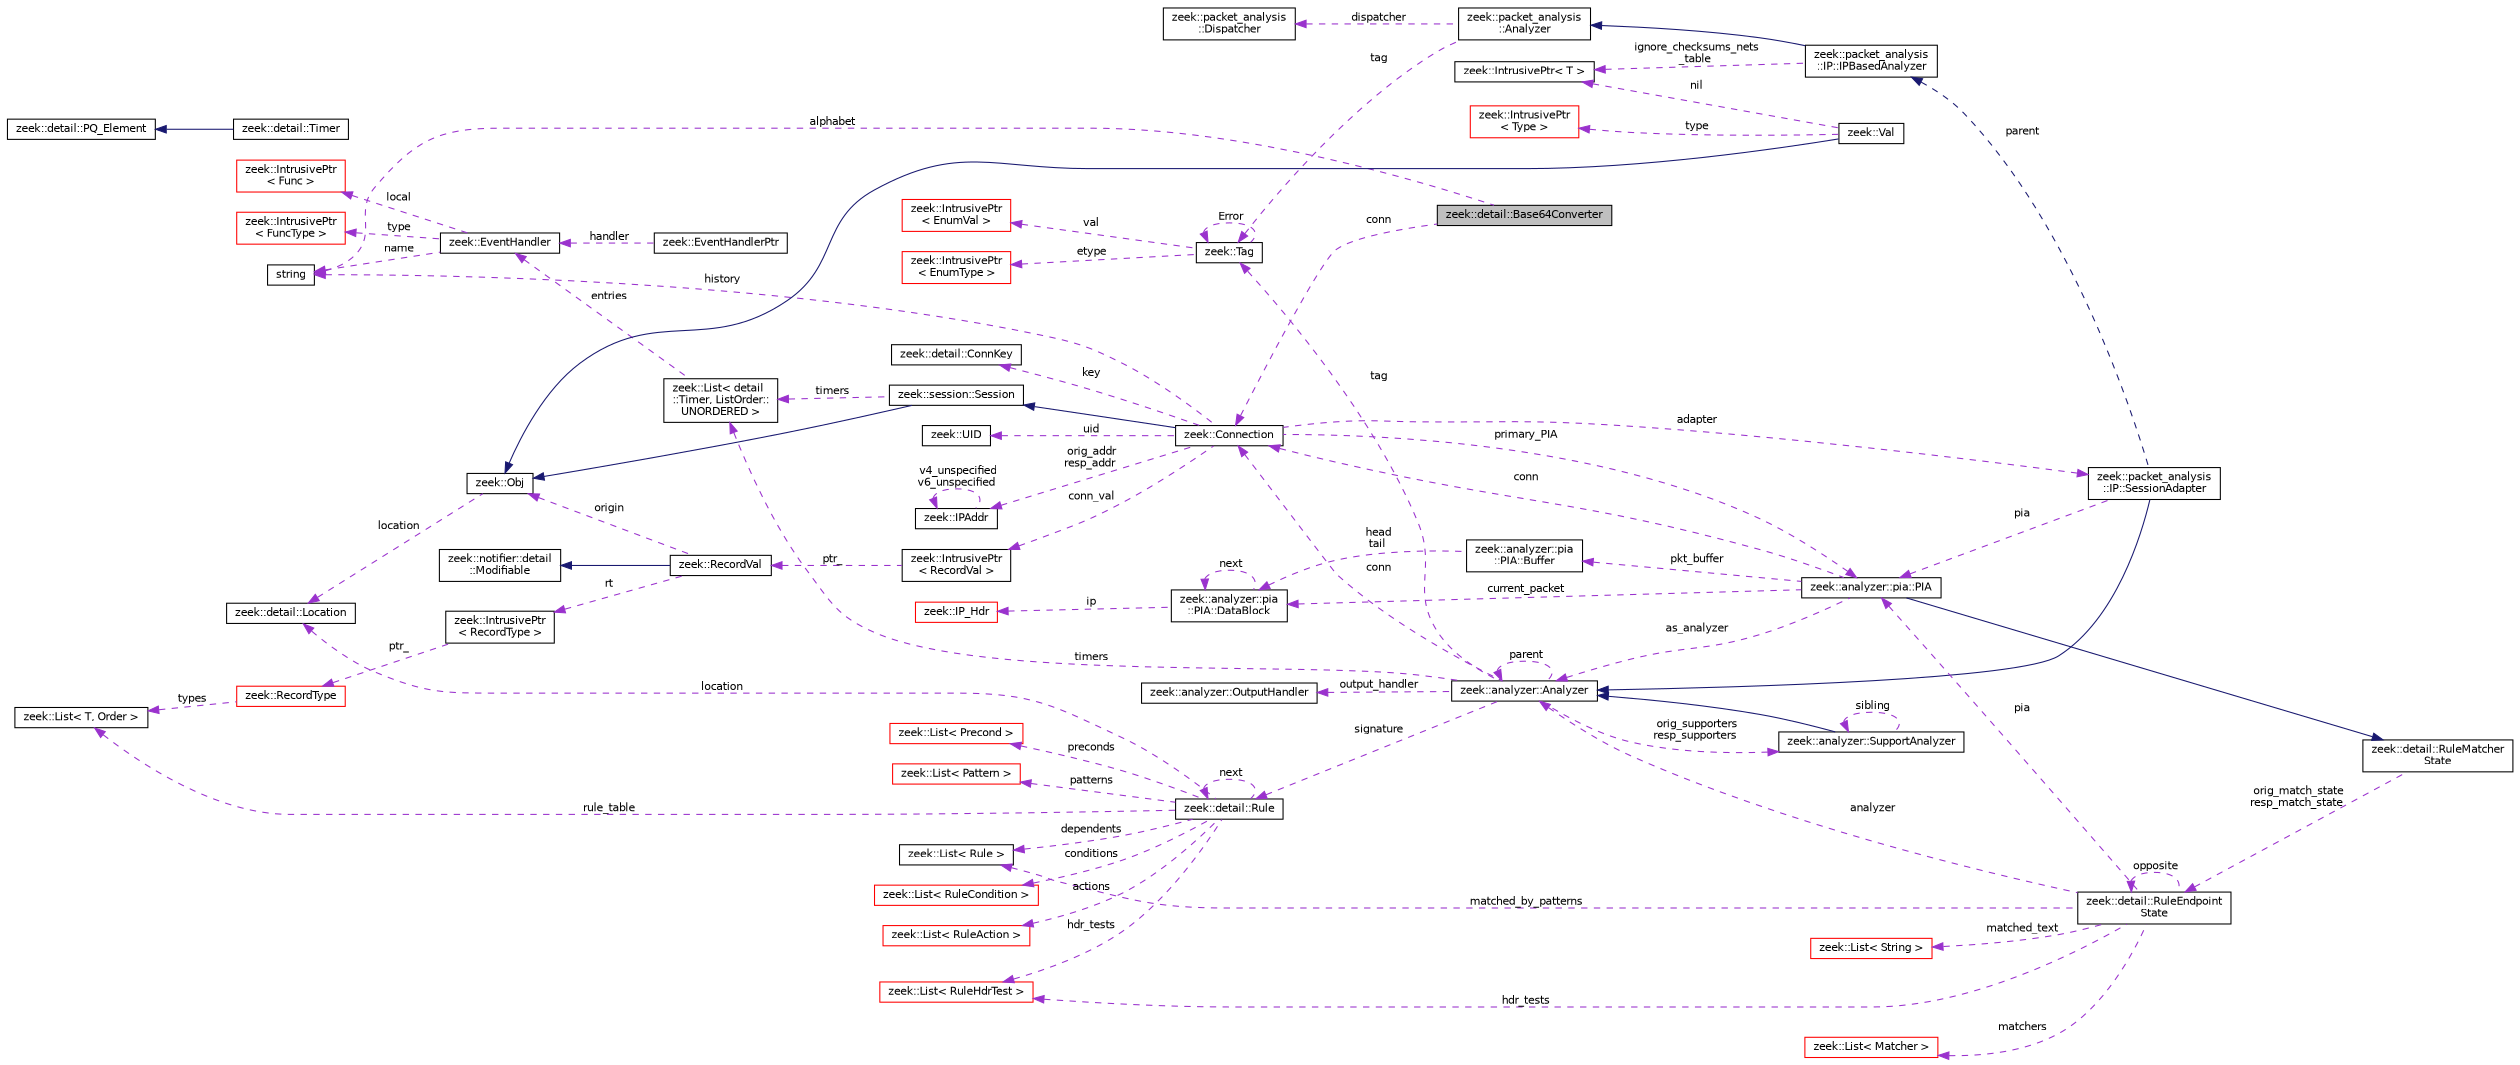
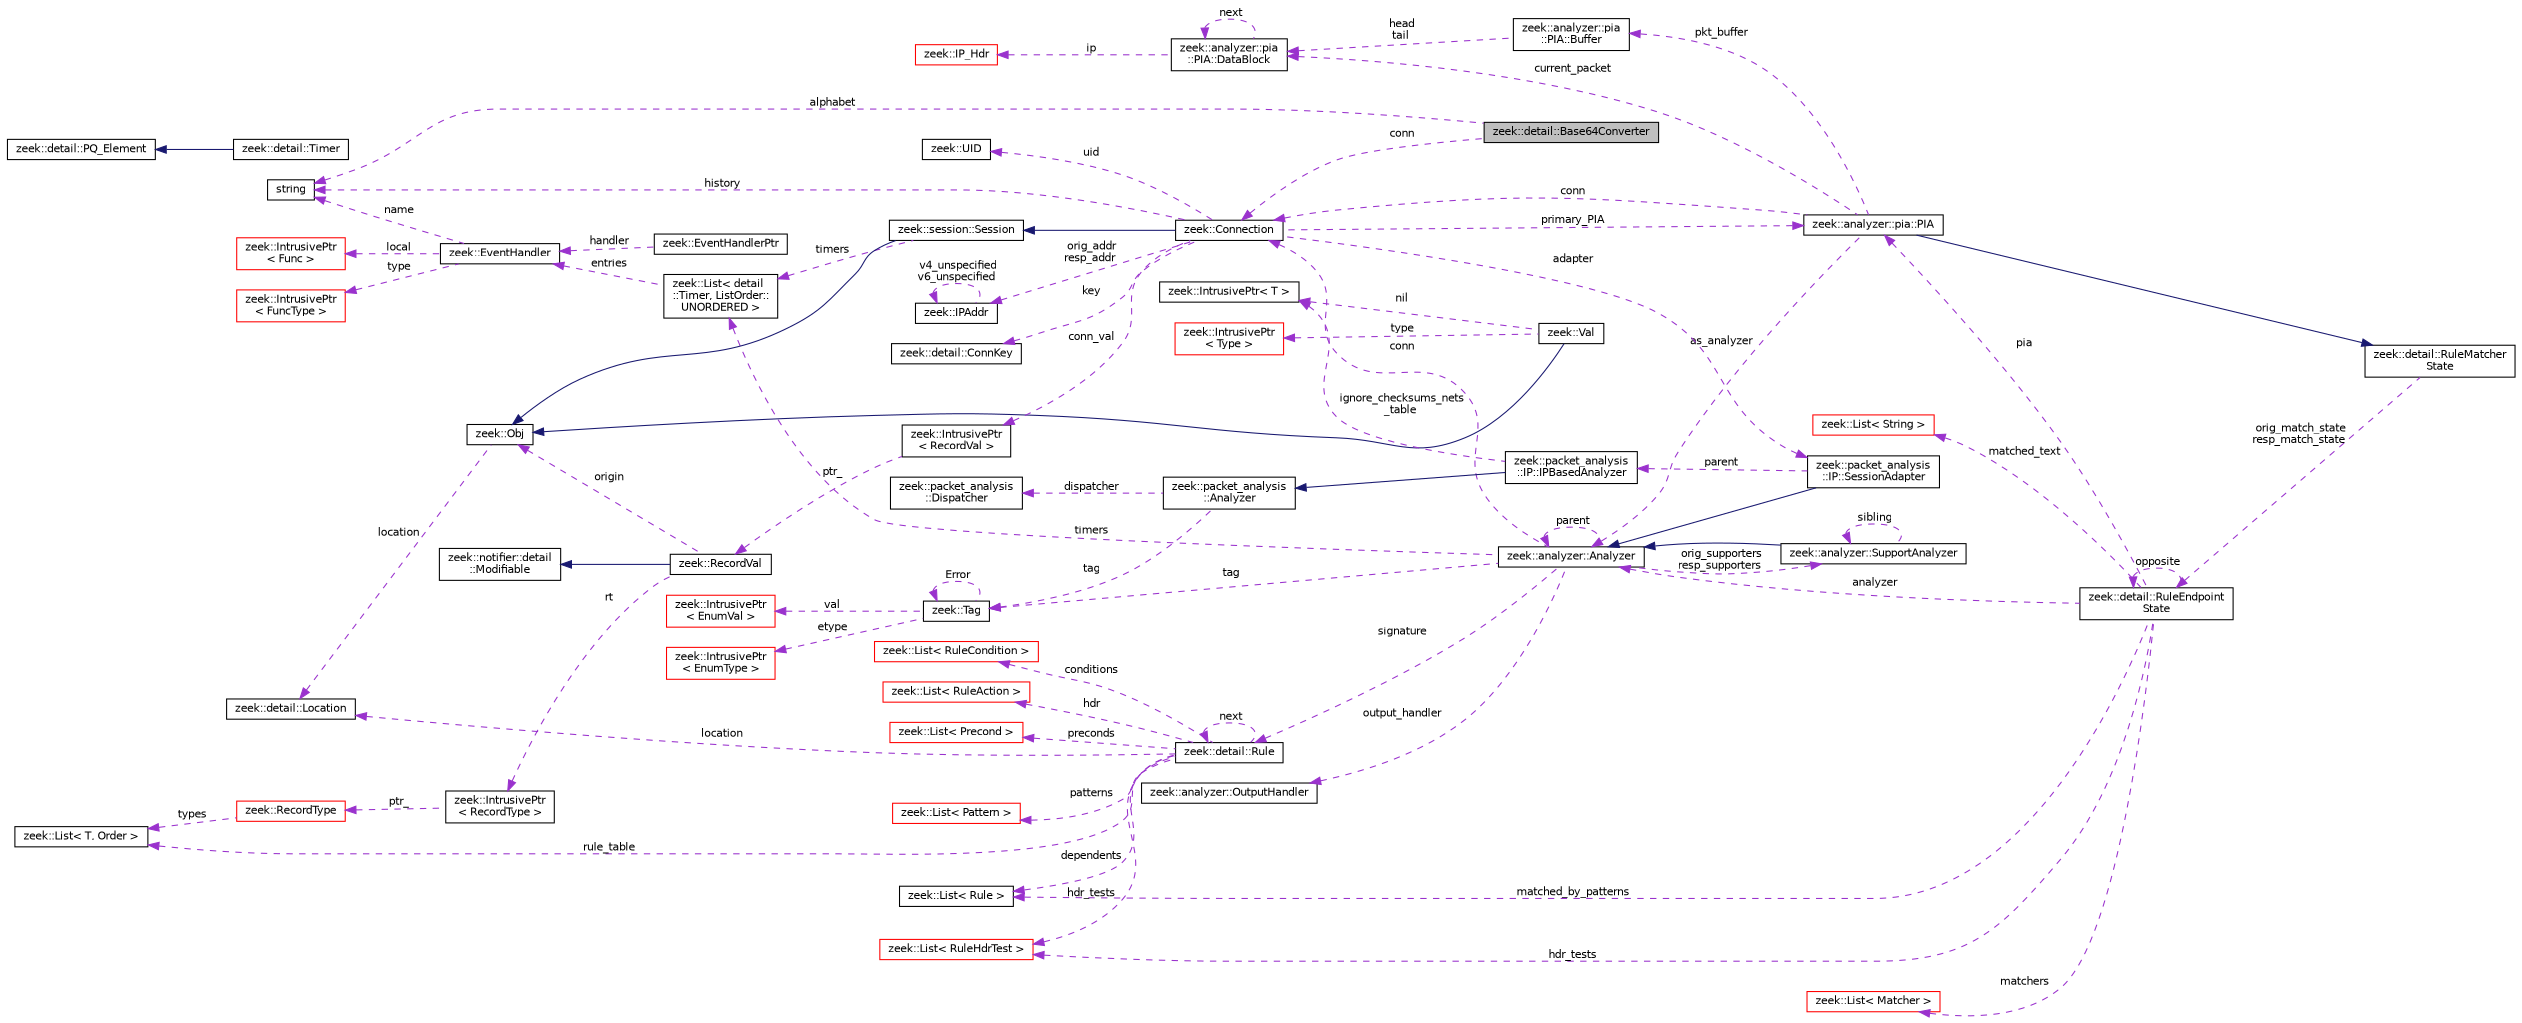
edge "zeek::packet_analysis ::IP::SessionAdapter" -> "zeek::packet_analysis ::IP::IPBasedAnalyzer": color midnightblue -> darkorchid3
edge "zeek::packet_analysis ::IP::SessionAdapter" -> "zeek::analyzer::pia::PIA": removed, label "pia"
edge "zeek::detail::Rule" -> "zeek::List< RuleAction >": label " actions" -> " hdr"
